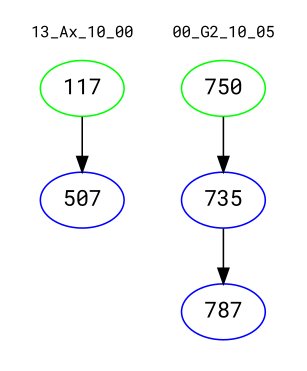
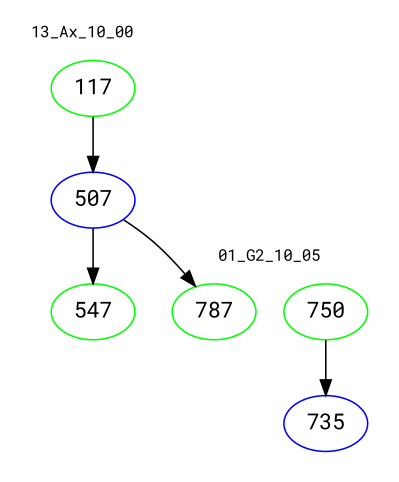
cluster "00_G2_10_05": label "00_G2_10_05" -> "01_G2_10_05"
edge "735" -> "787": now "507" -> "787"
node "547": added
node "787": color blue -> green
